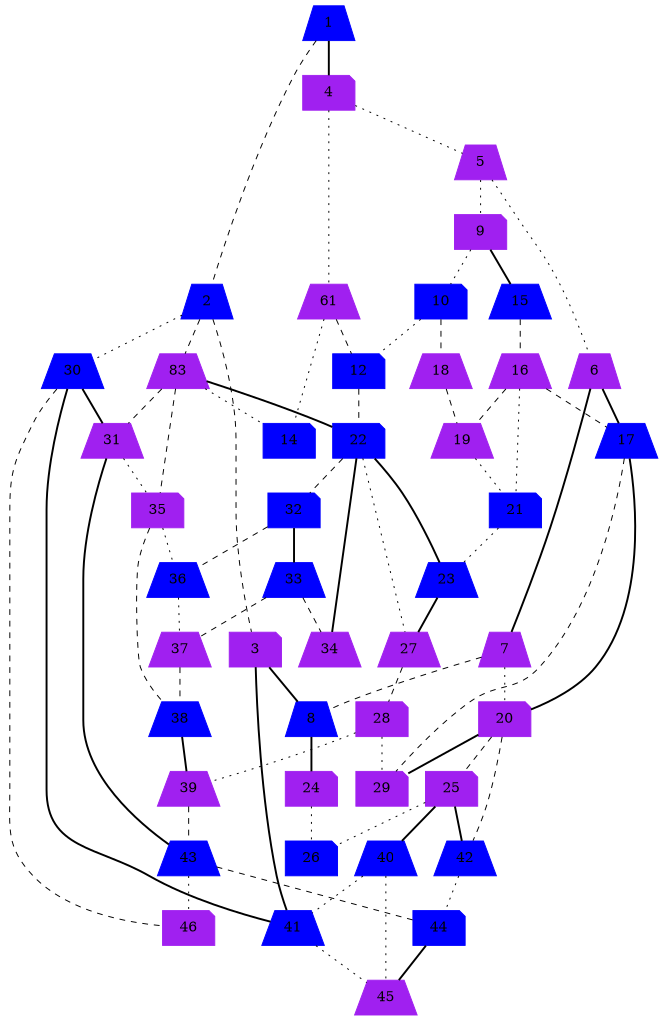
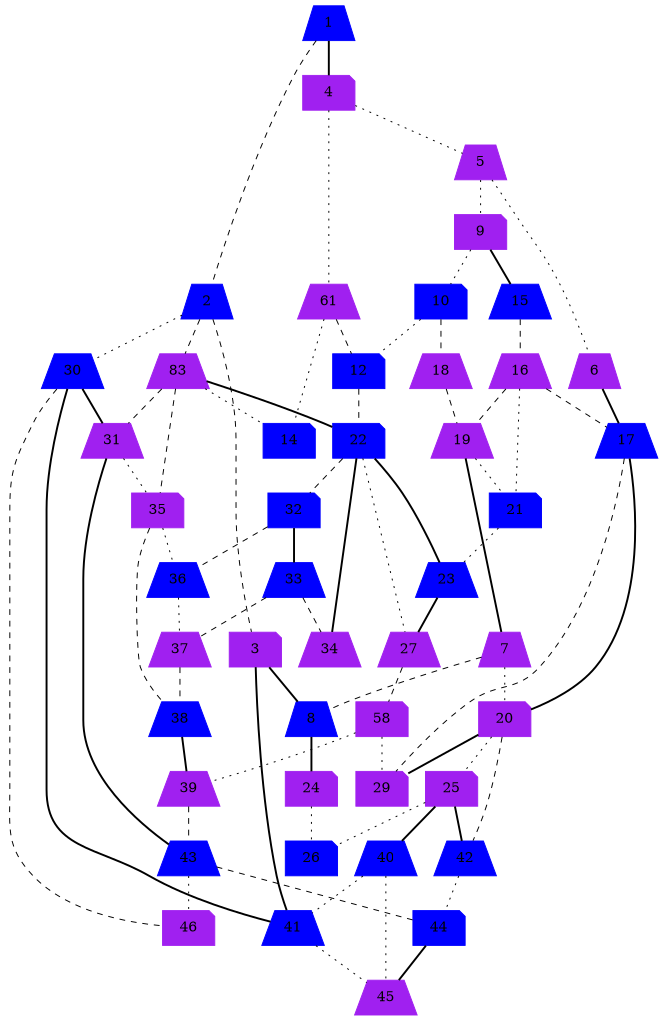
edge "6" -- "7": now "19" -- "7"
node "28": label "28" -> "58"
edge "20" -- "25": style dashed -> dotted
